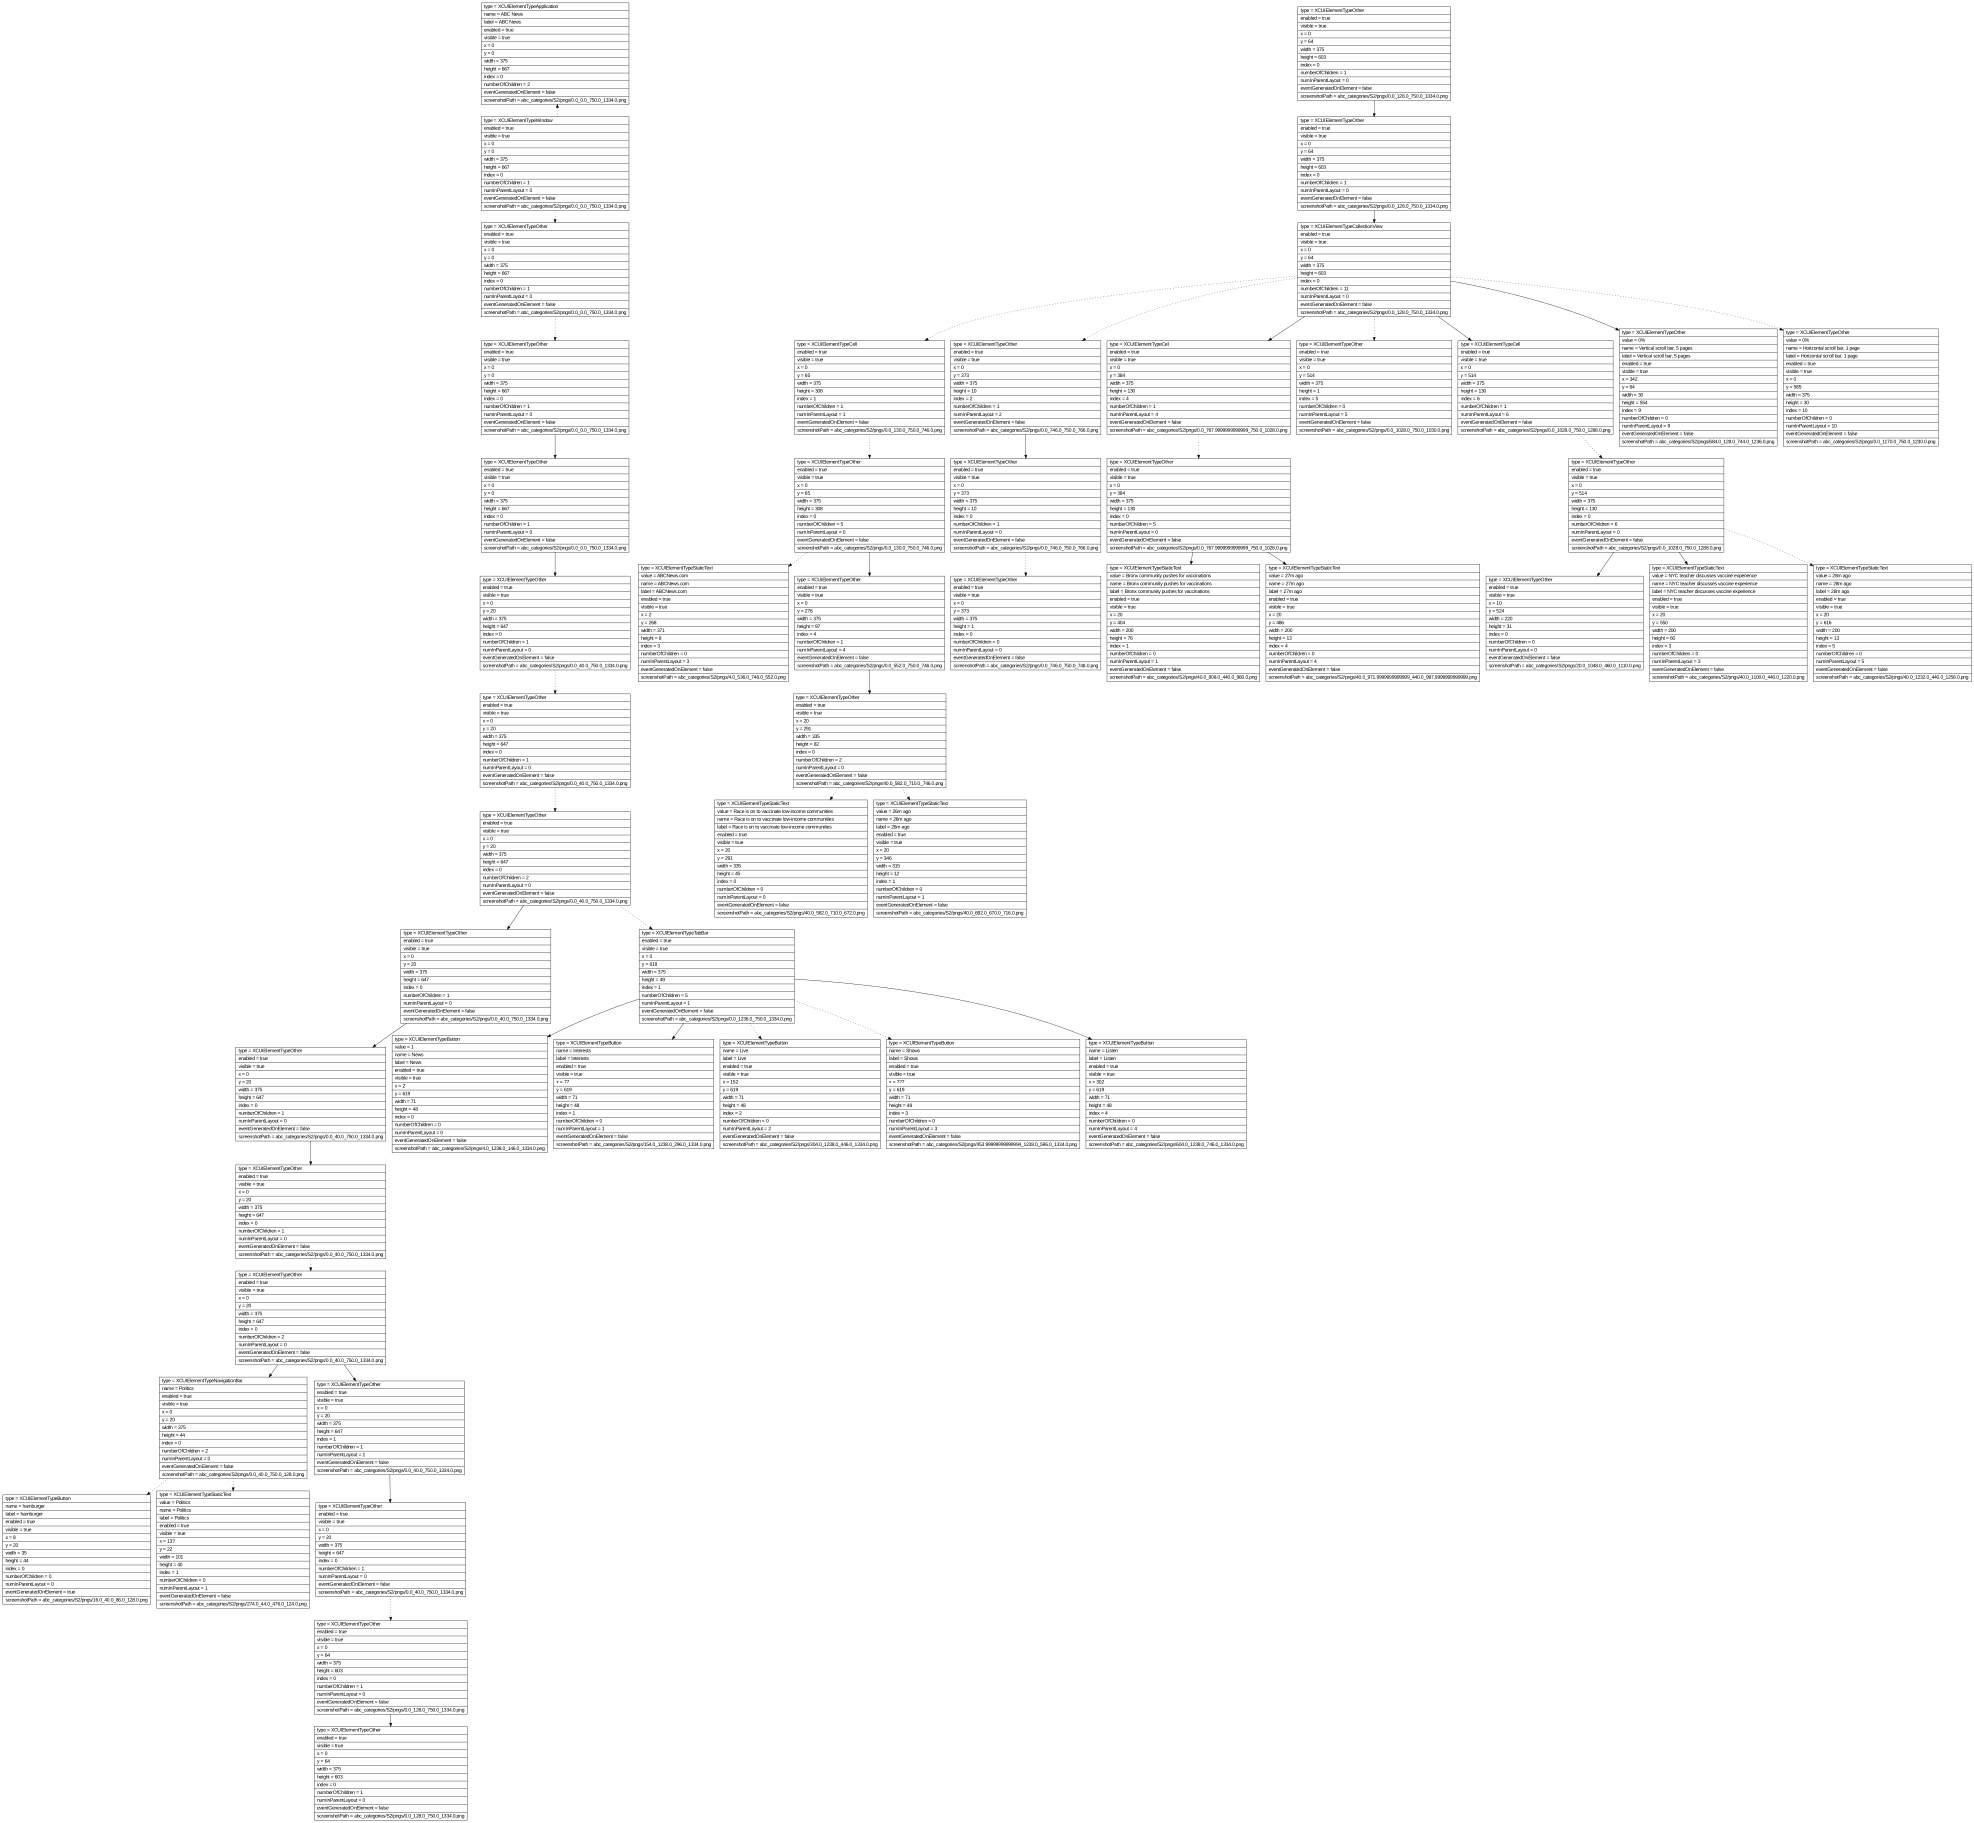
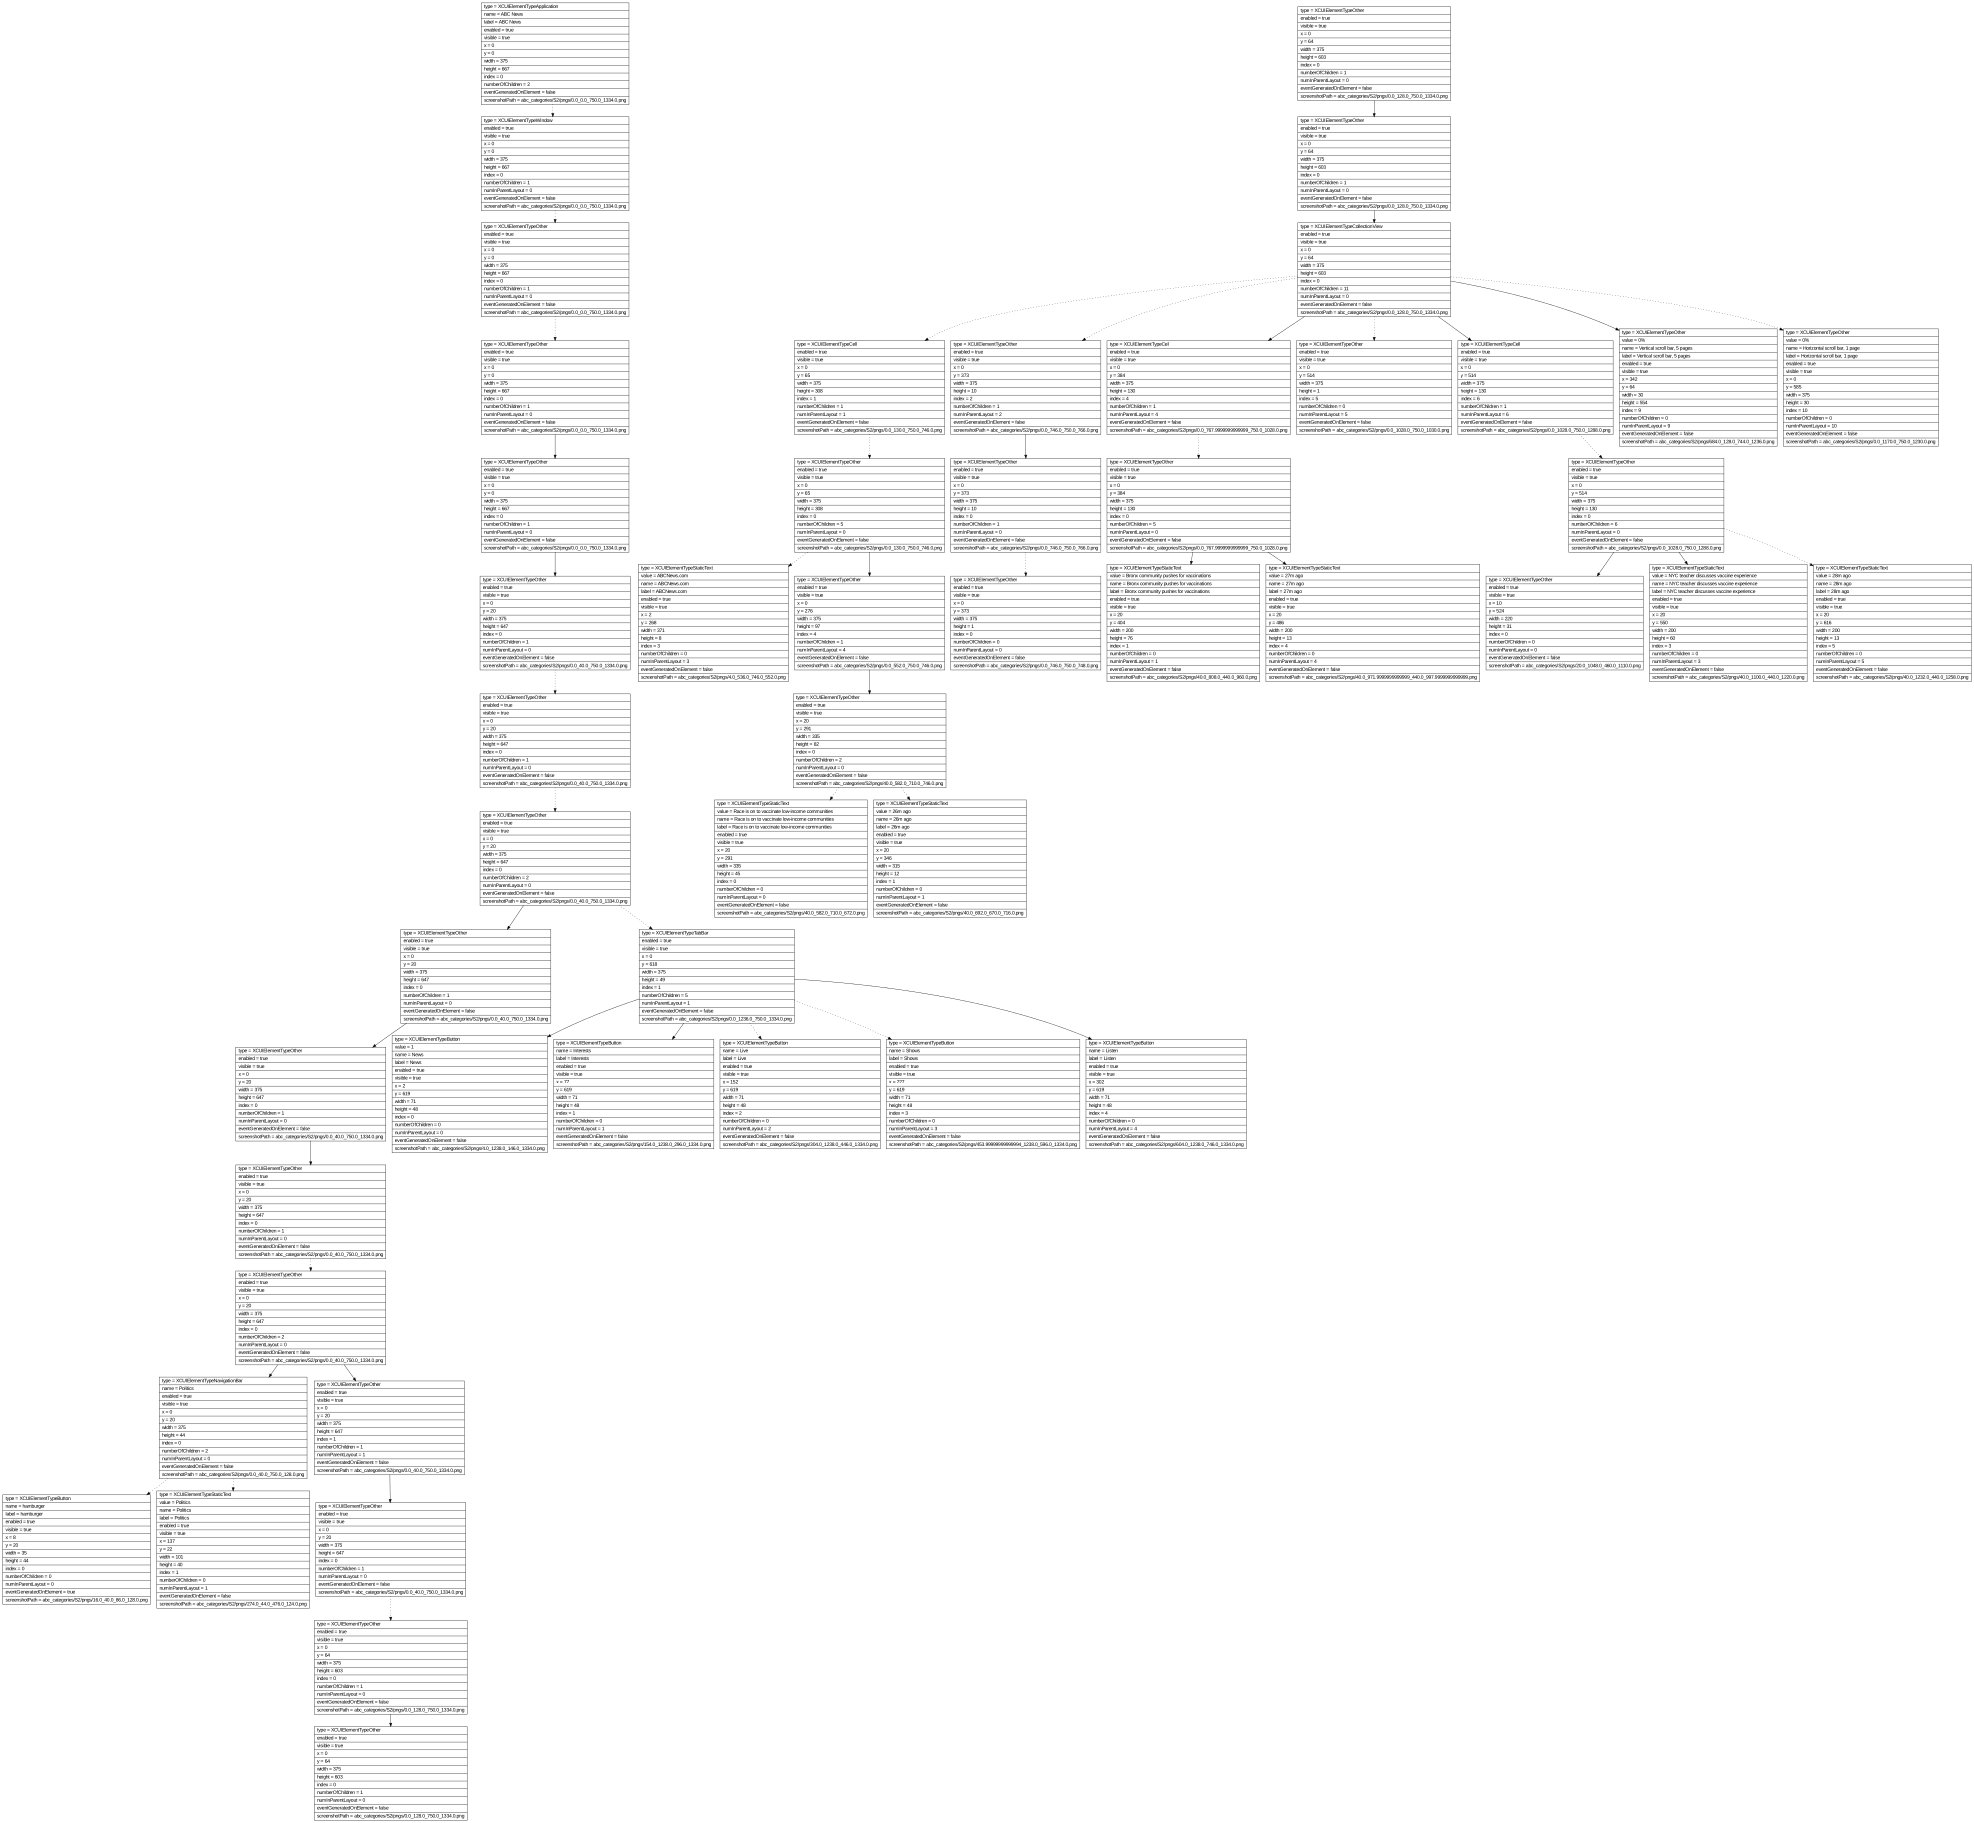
edge "type = XCUIElementTypeWindow" -> "type = XCUIElementTypeApplication": reversed
